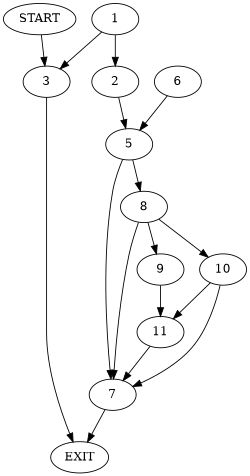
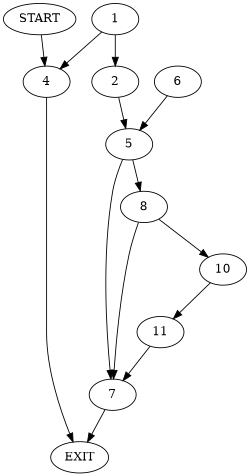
node "3": label "3" -> "4"
node "9": removed
edge "10" -> "7": removed
